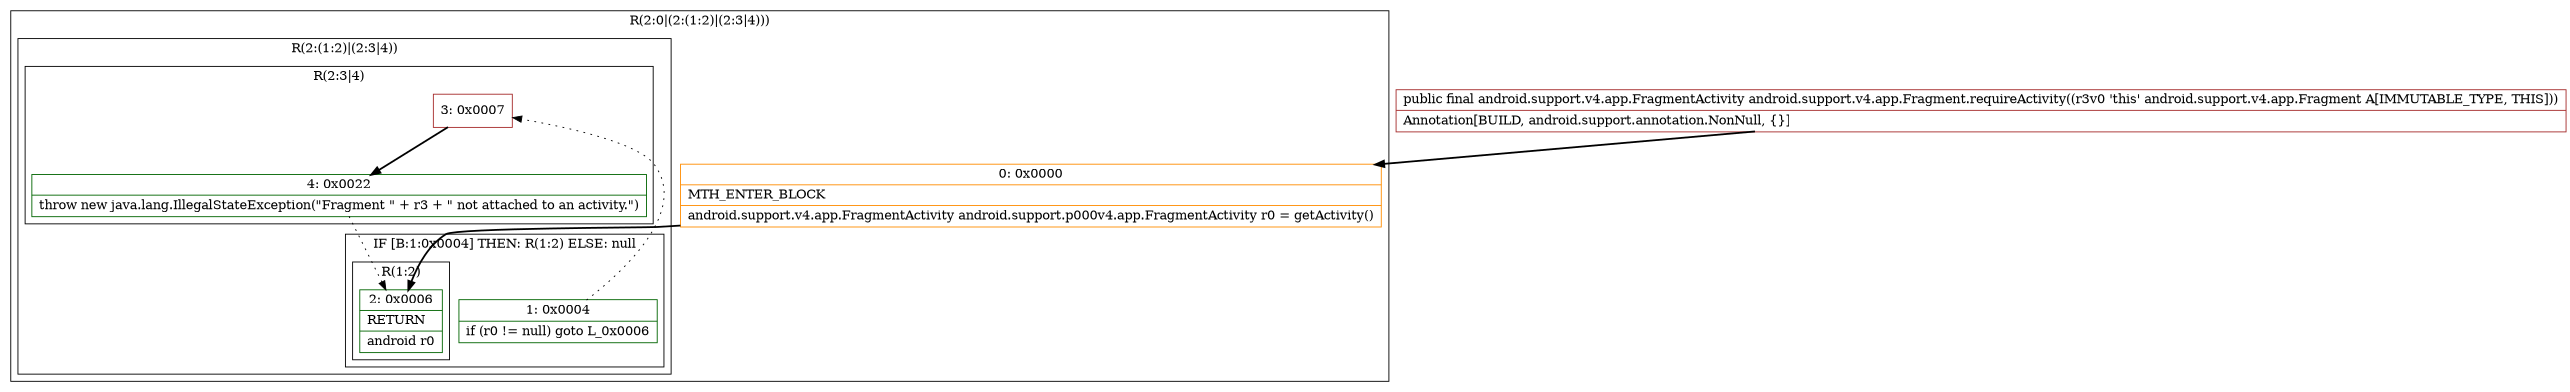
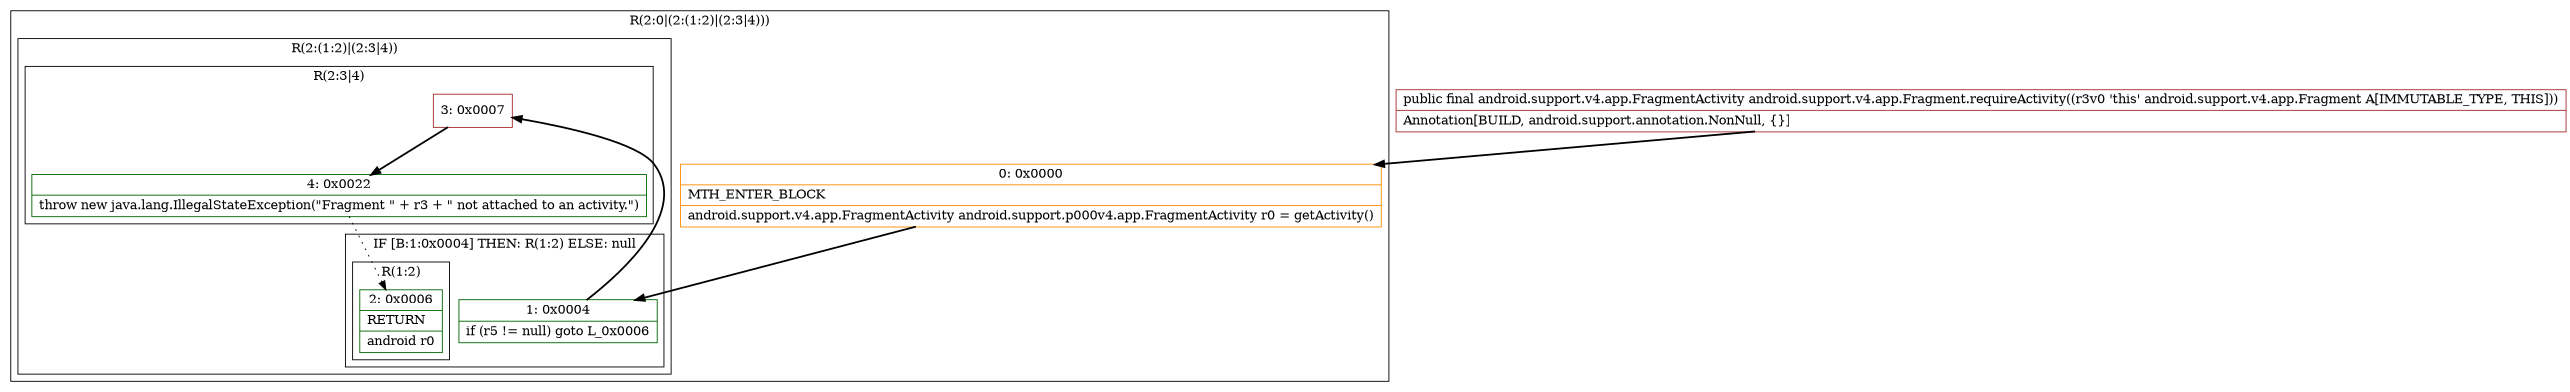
edge "1: 0x0004" -> "3: 0x0007": style dotted -> bold
edge "0: 0x0000" -> "2: 0x0006": now "0: 0x0000" -> "1: 0x0004"
node "1: 0x0004": text "if (r0 != null) goto L_0x0006" -> "if (r5 != null) goto L_0x0006"
